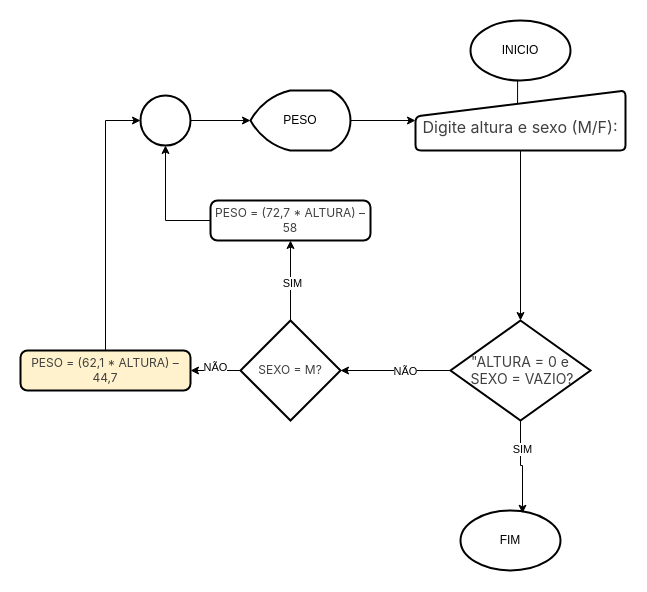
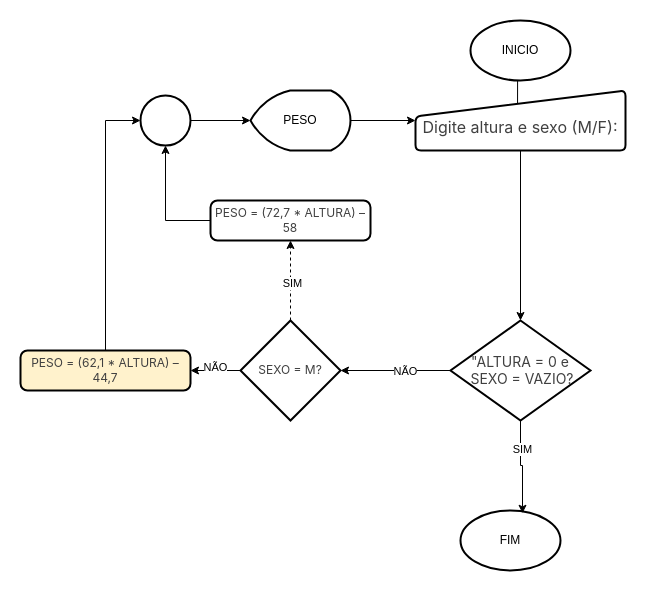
edge "SEXO = M?" -> "PESO = (72,7 * ALTURA) – 58": style solid -> dashed
